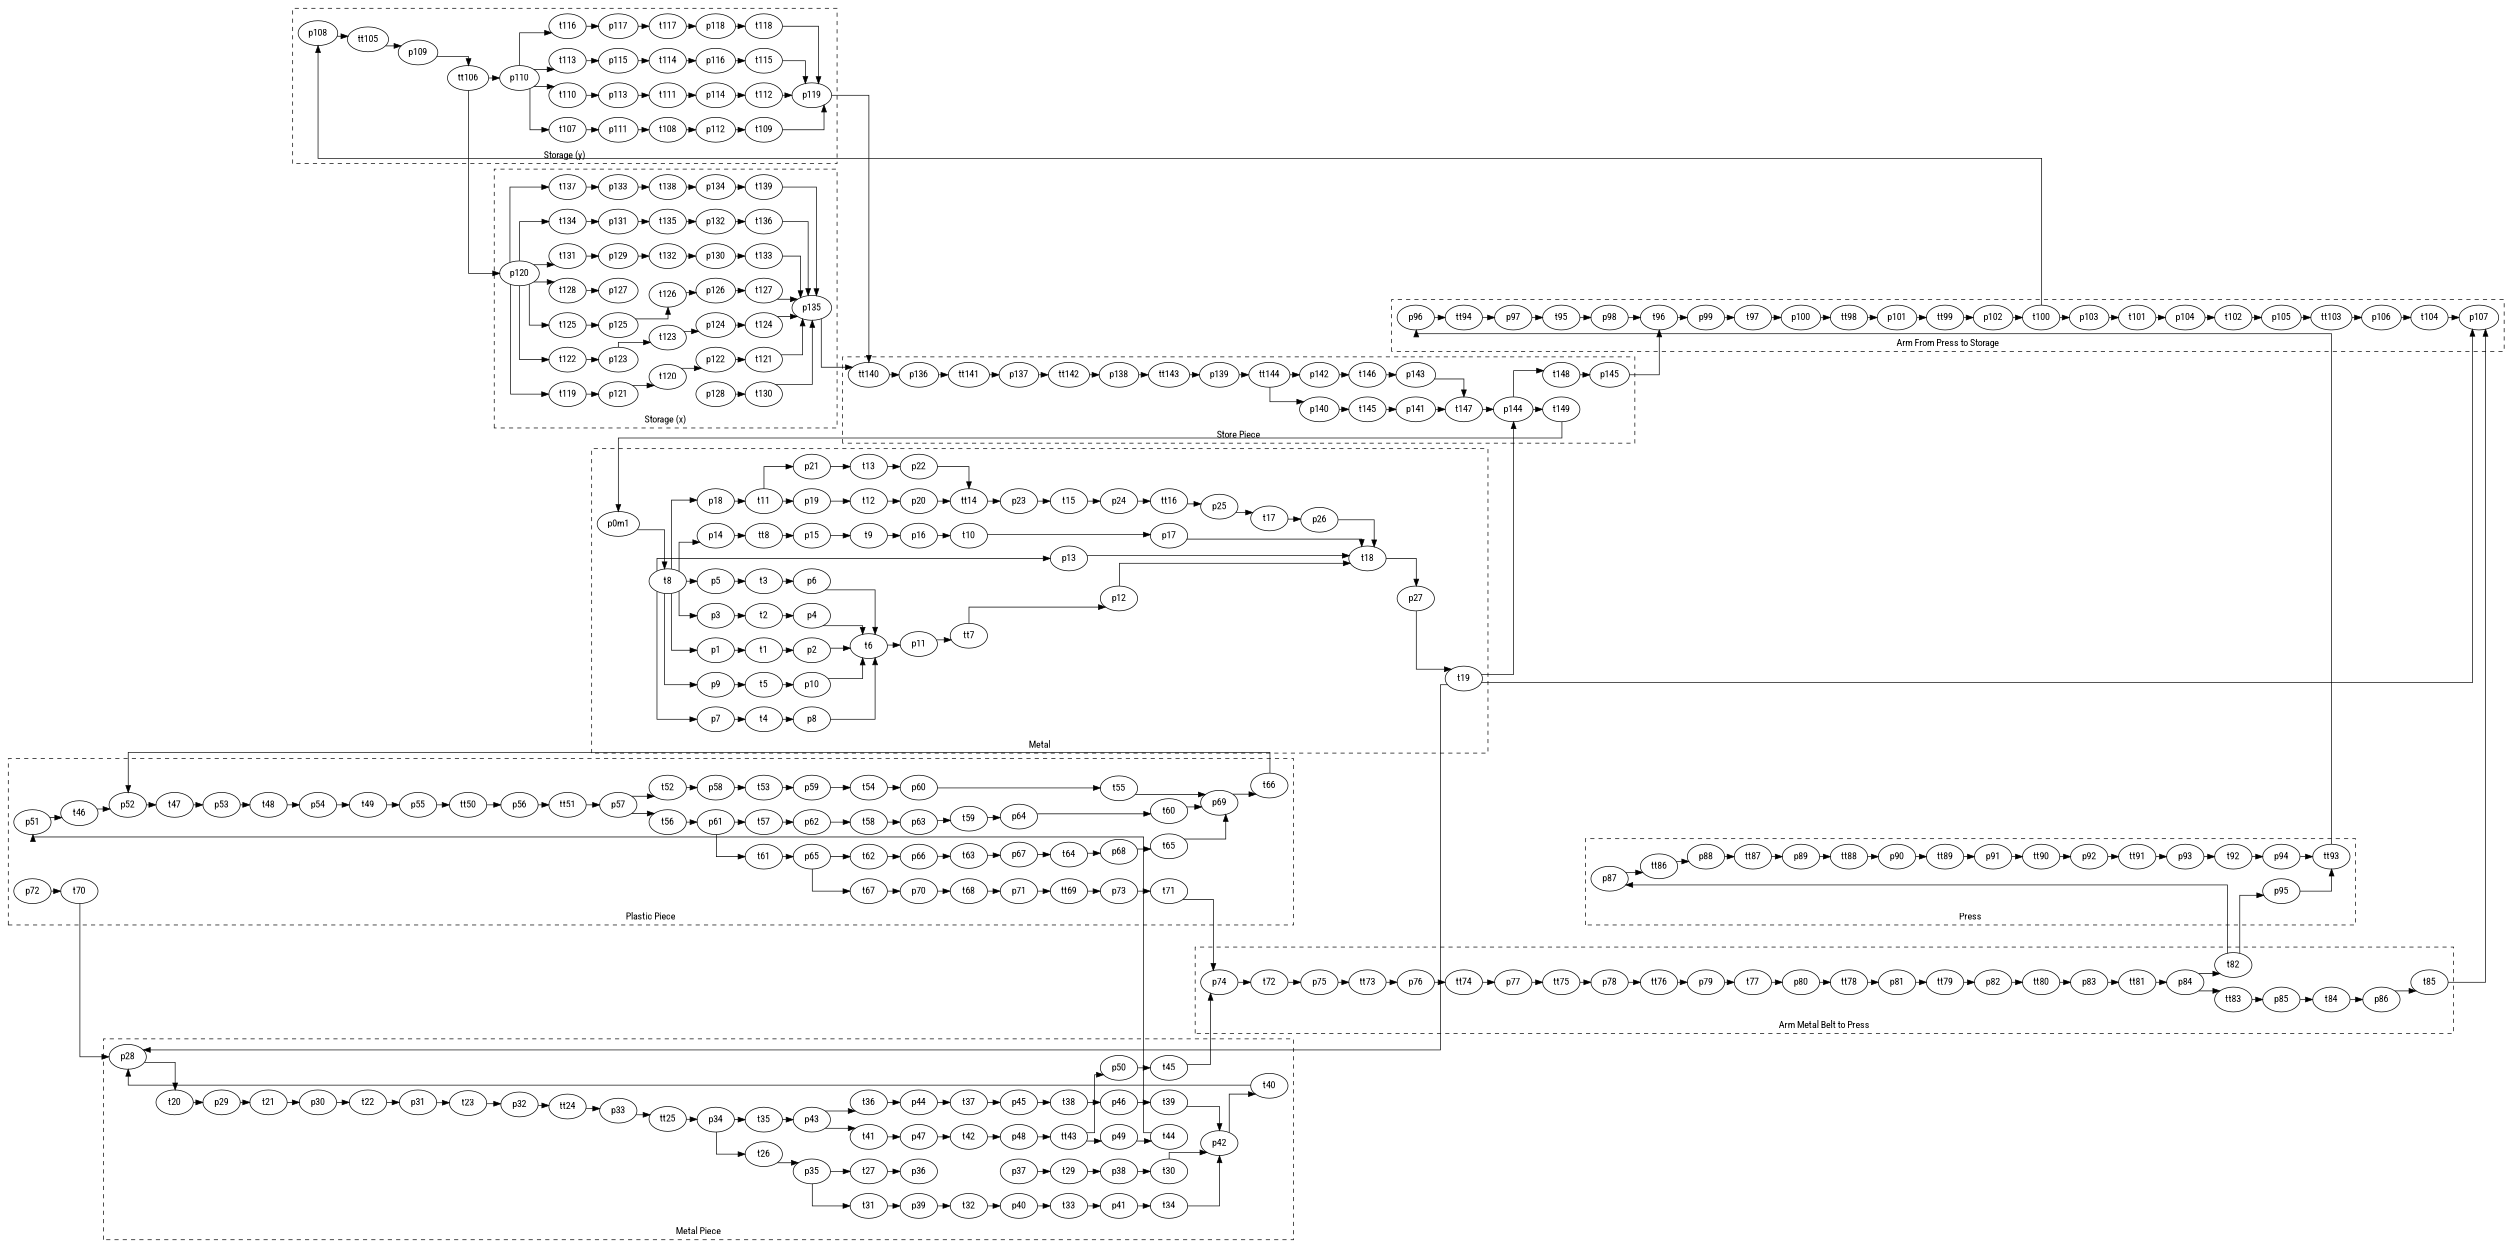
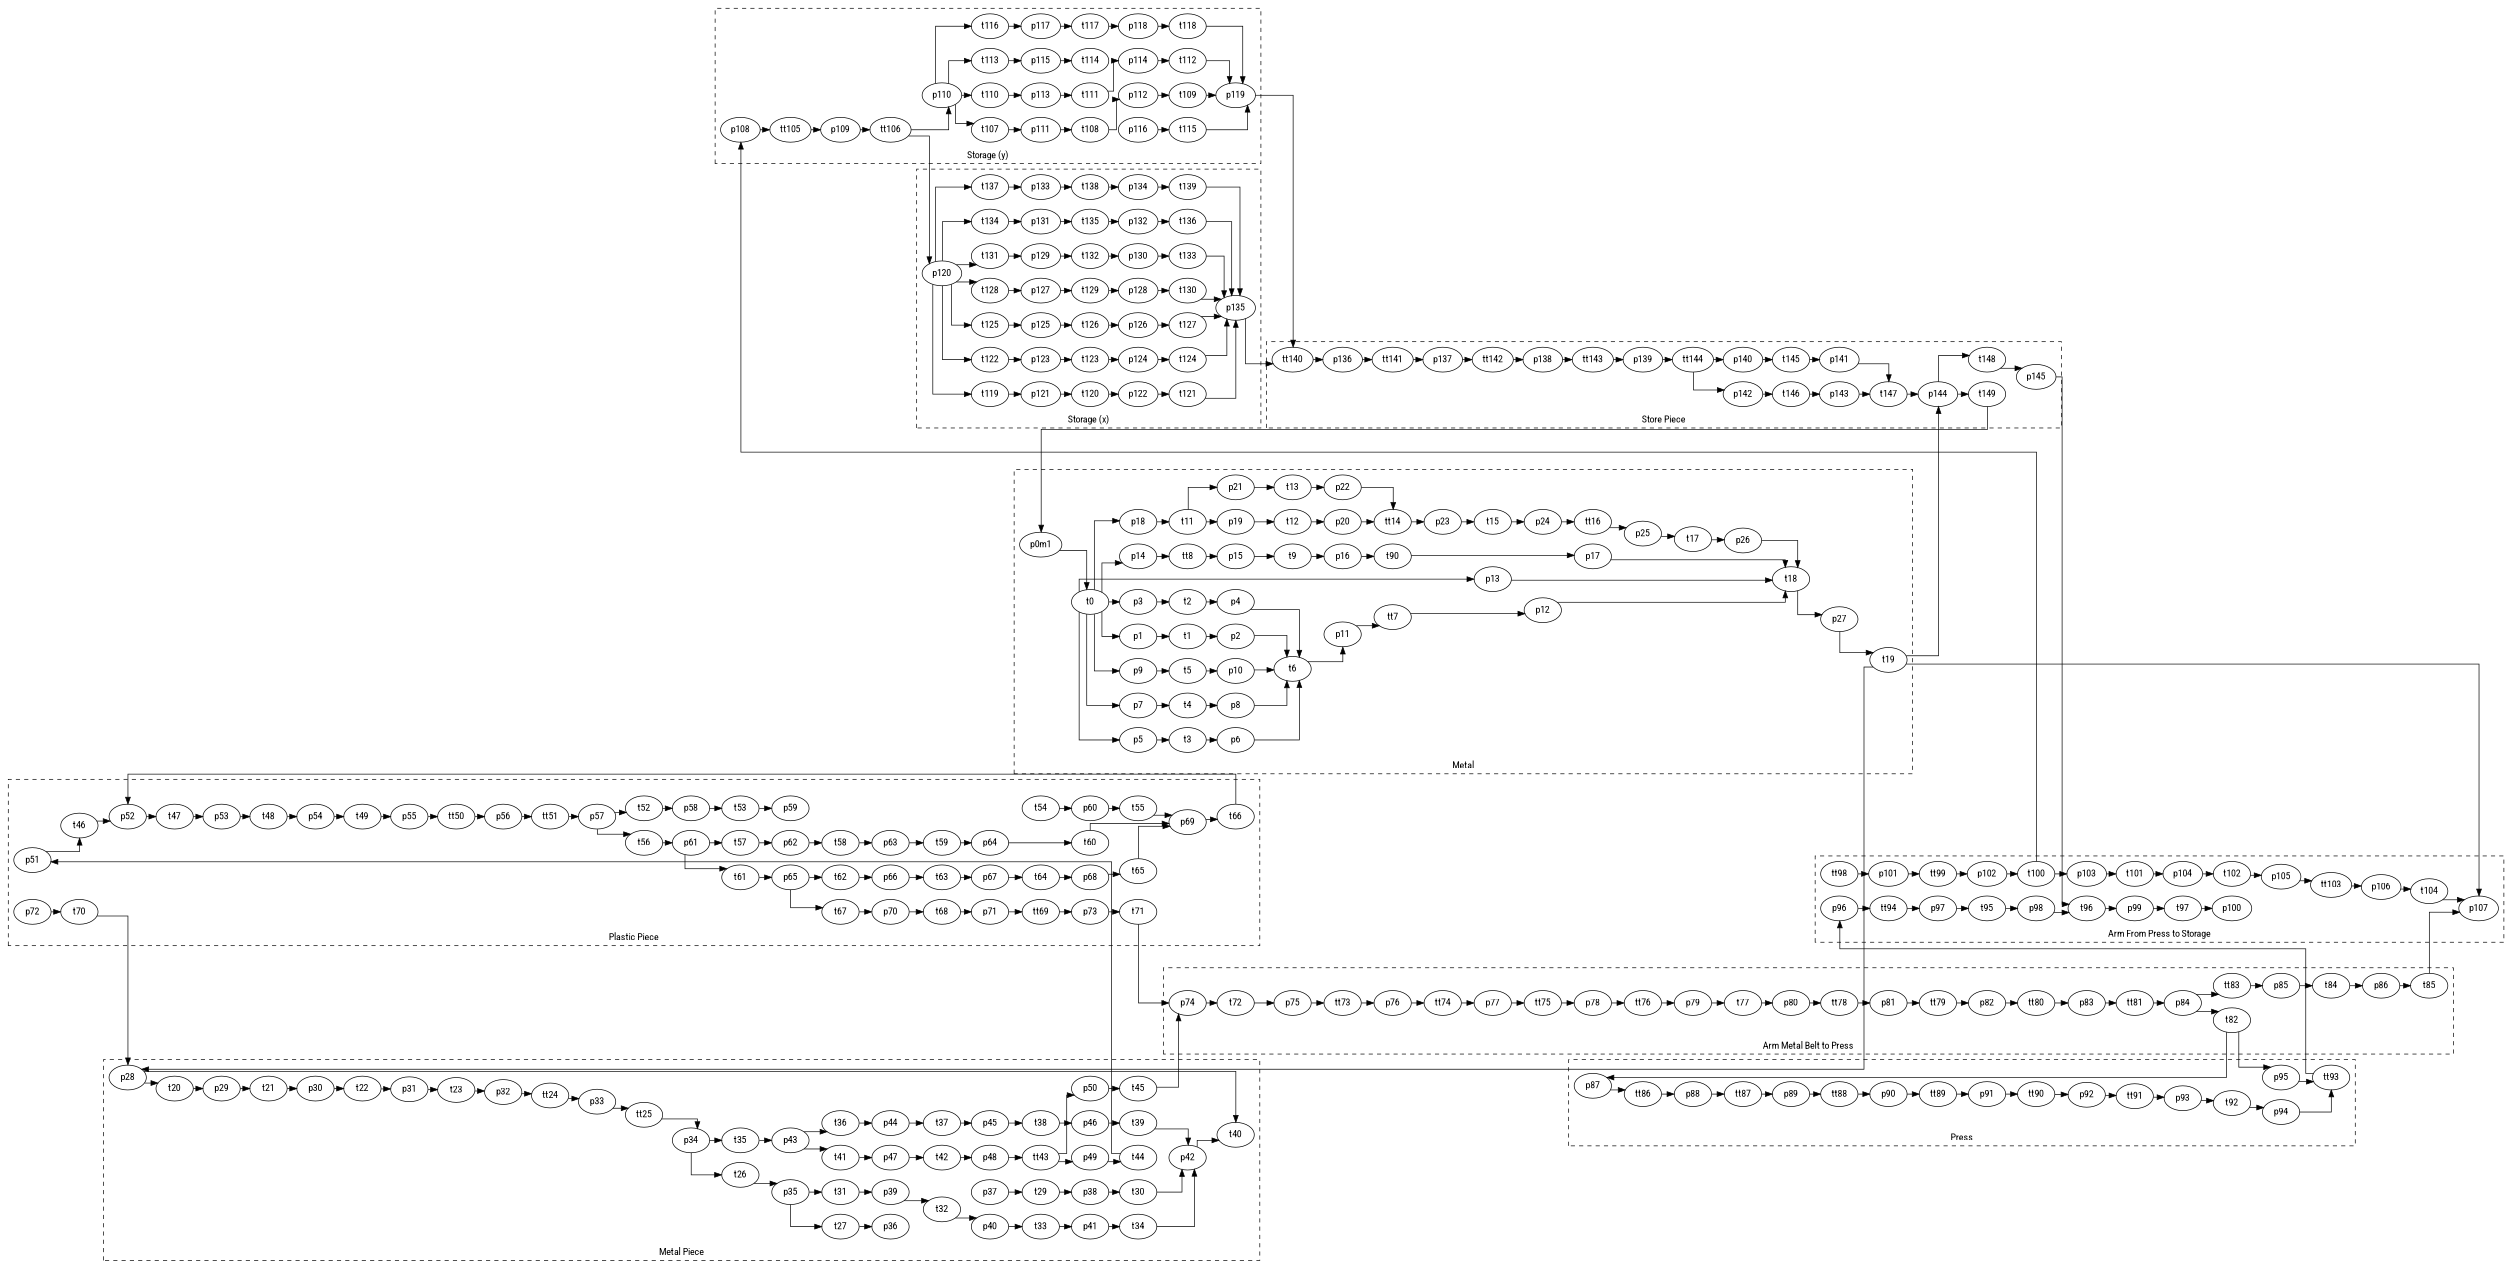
edge "t114" -> "p116": removed
node "t129": added
edge "p100" -> "tt98": removed
node "t10": label "t10" -> "t90"
node "t8": label "t8" -> "t0"
edge "p59" -> "t54": removed
edge "t40" -> "p28": reversed
